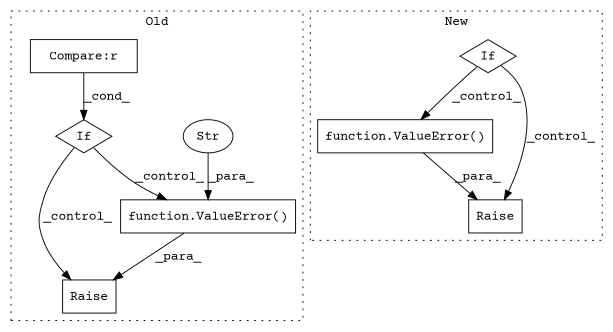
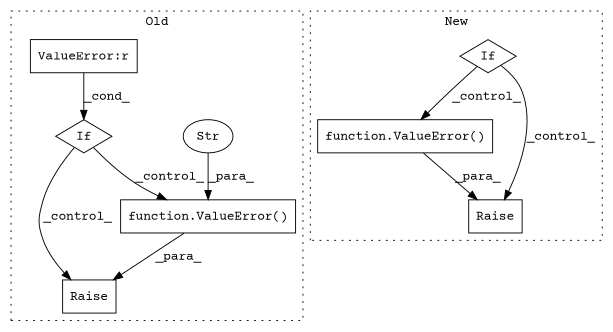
node "Compare:r": label "Compare:r" -> "ValueError:r"
